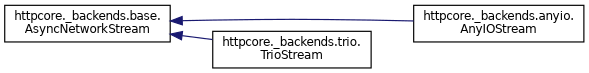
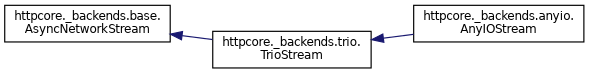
edge "httpcore._backends.anyio. AnyIOStream" -> "httpcore._backends.base. AsyncNetworkStream": now "httpcore._backends.anyio. AnyIOStream" -> "httpcore._backends.trio. TrioStream"
